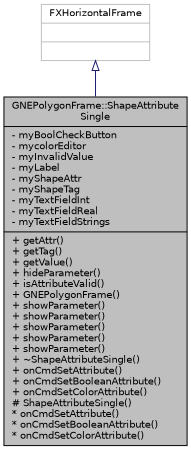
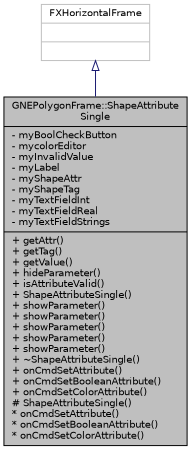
node "GNEPolygonFrame::ShapeAttribute": text "+ GNEPolygonFrame()" -> "+ ShapeAttributeSingle()"
